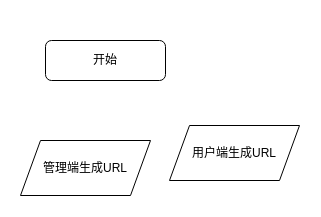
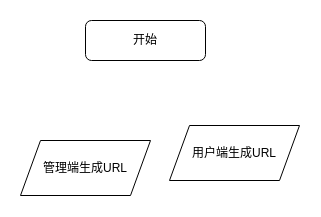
node "开始": moved (106, 61) -> (146, 41)
